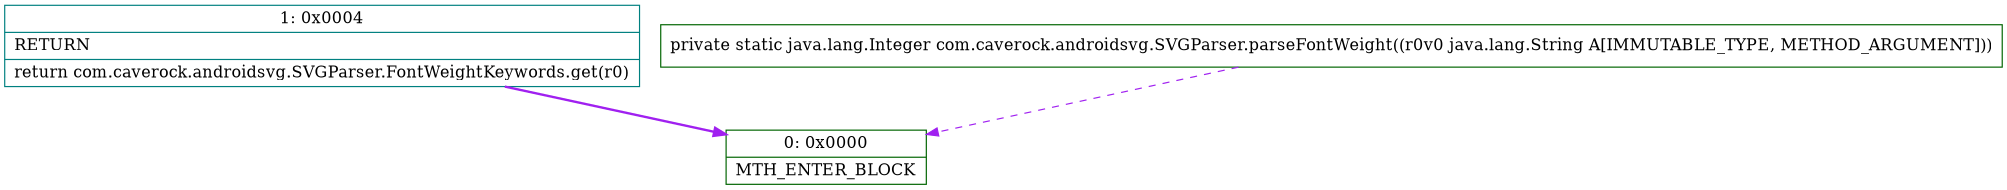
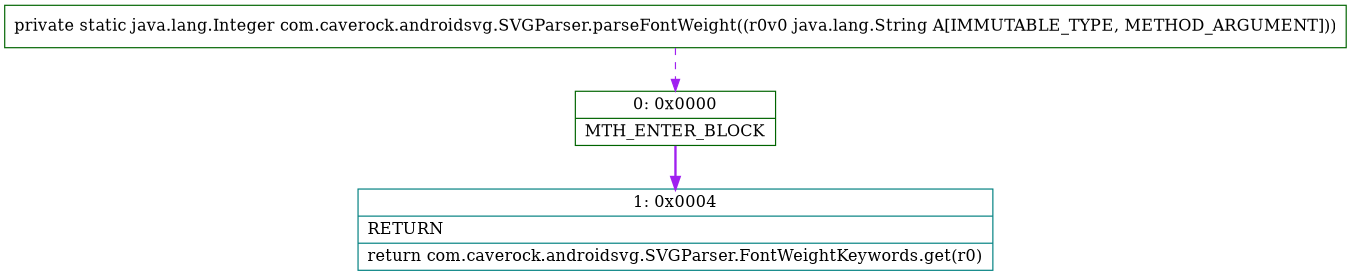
edge "1: 0x0004" -> "0: 0x0000": reversed
